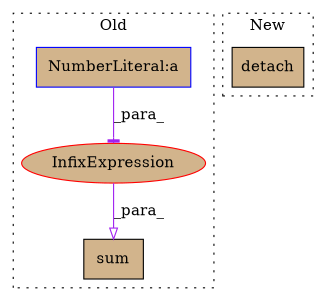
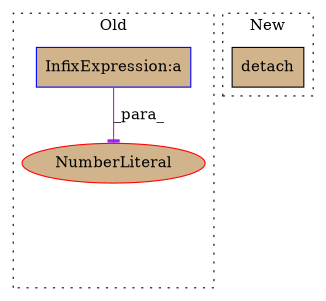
node "NumberLiteral:a": label "NumberLiteral:a" -> "InfixExpression:a"
node "InfixExpression": label "InfixExpression" -> "NumberLiteral"
node "sum": removed
